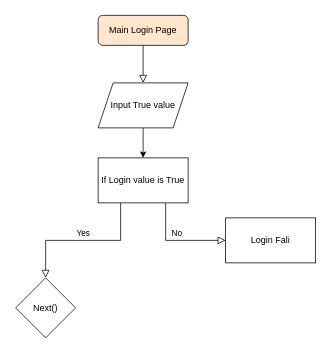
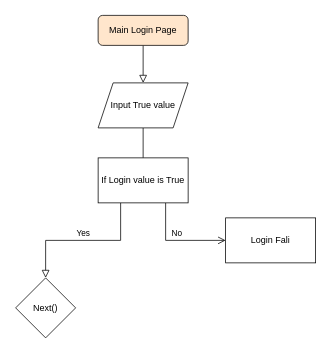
edge "Input True value" -> "If Login value is True": arrowhead classic -> none
edge "If Login value is True" -> "Login Fali": arrowhead block -> open
